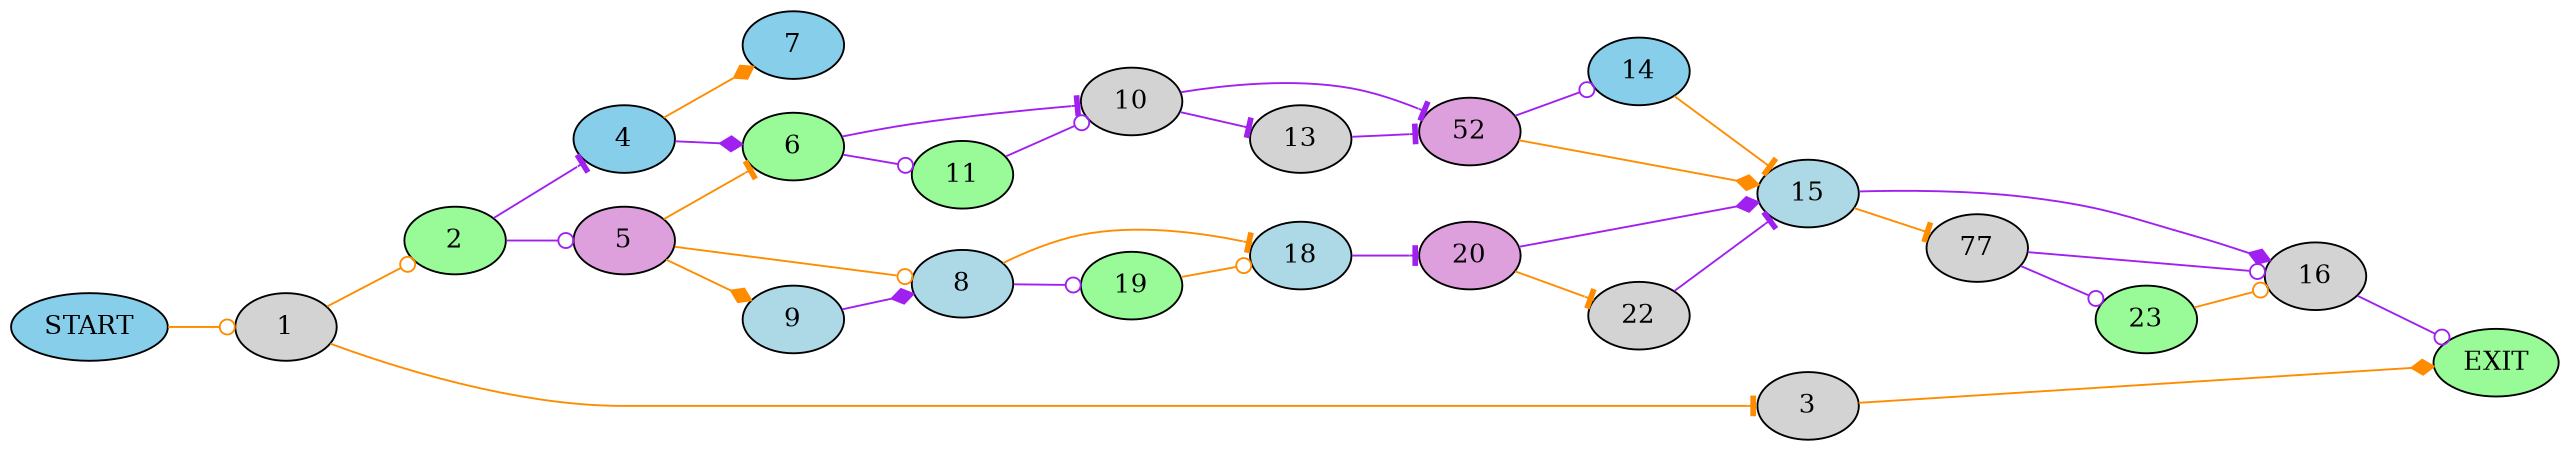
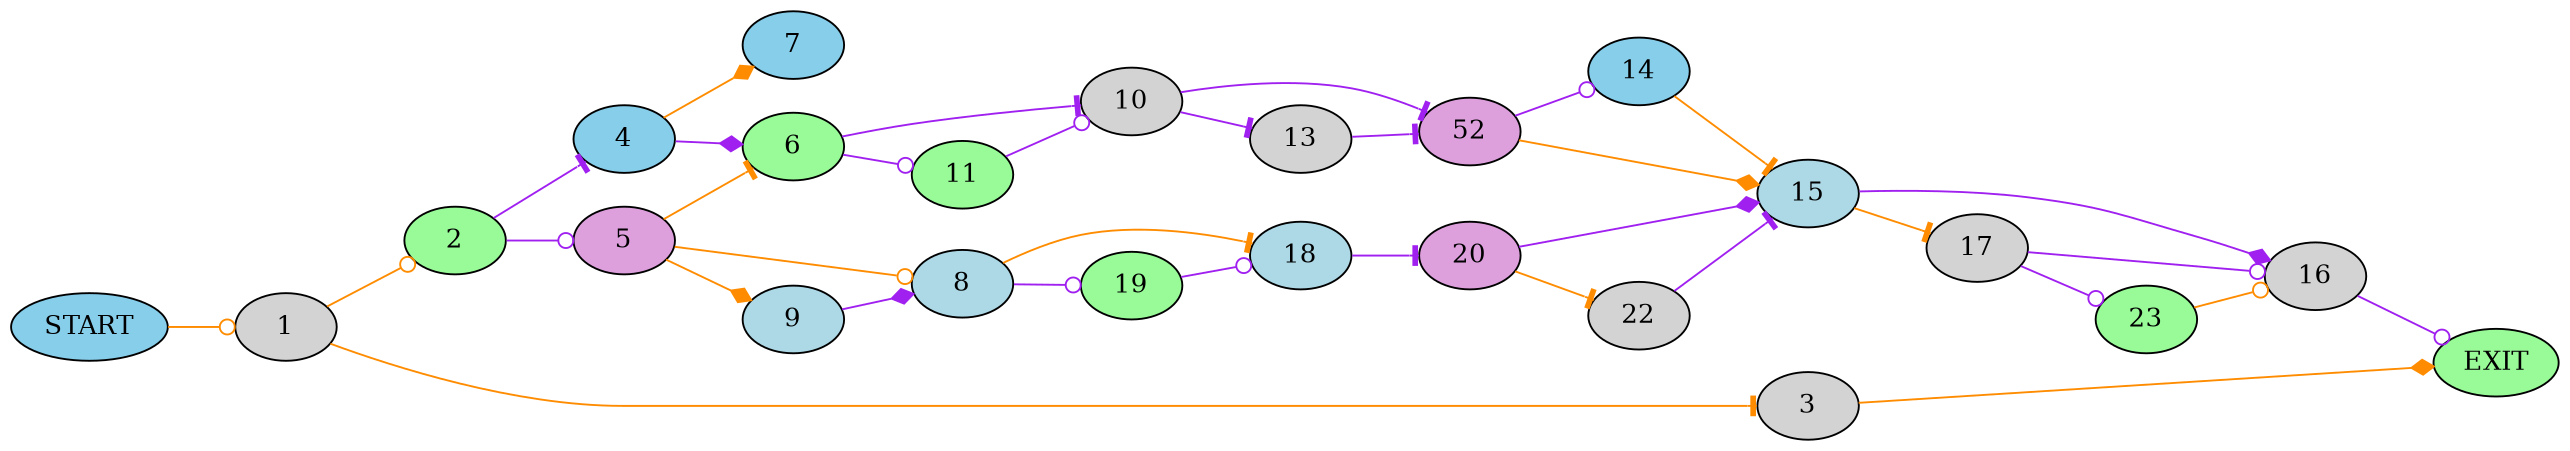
node "77": label "77" -> "17"
edge "19" -> "18": color darkorange -> purple
